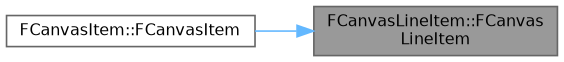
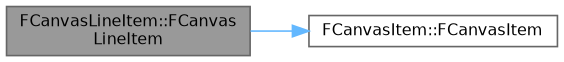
edge "FCanvasItem::FCanvasItem" -> "FCanvasLineItem::FCanvas LineItem": reversed
